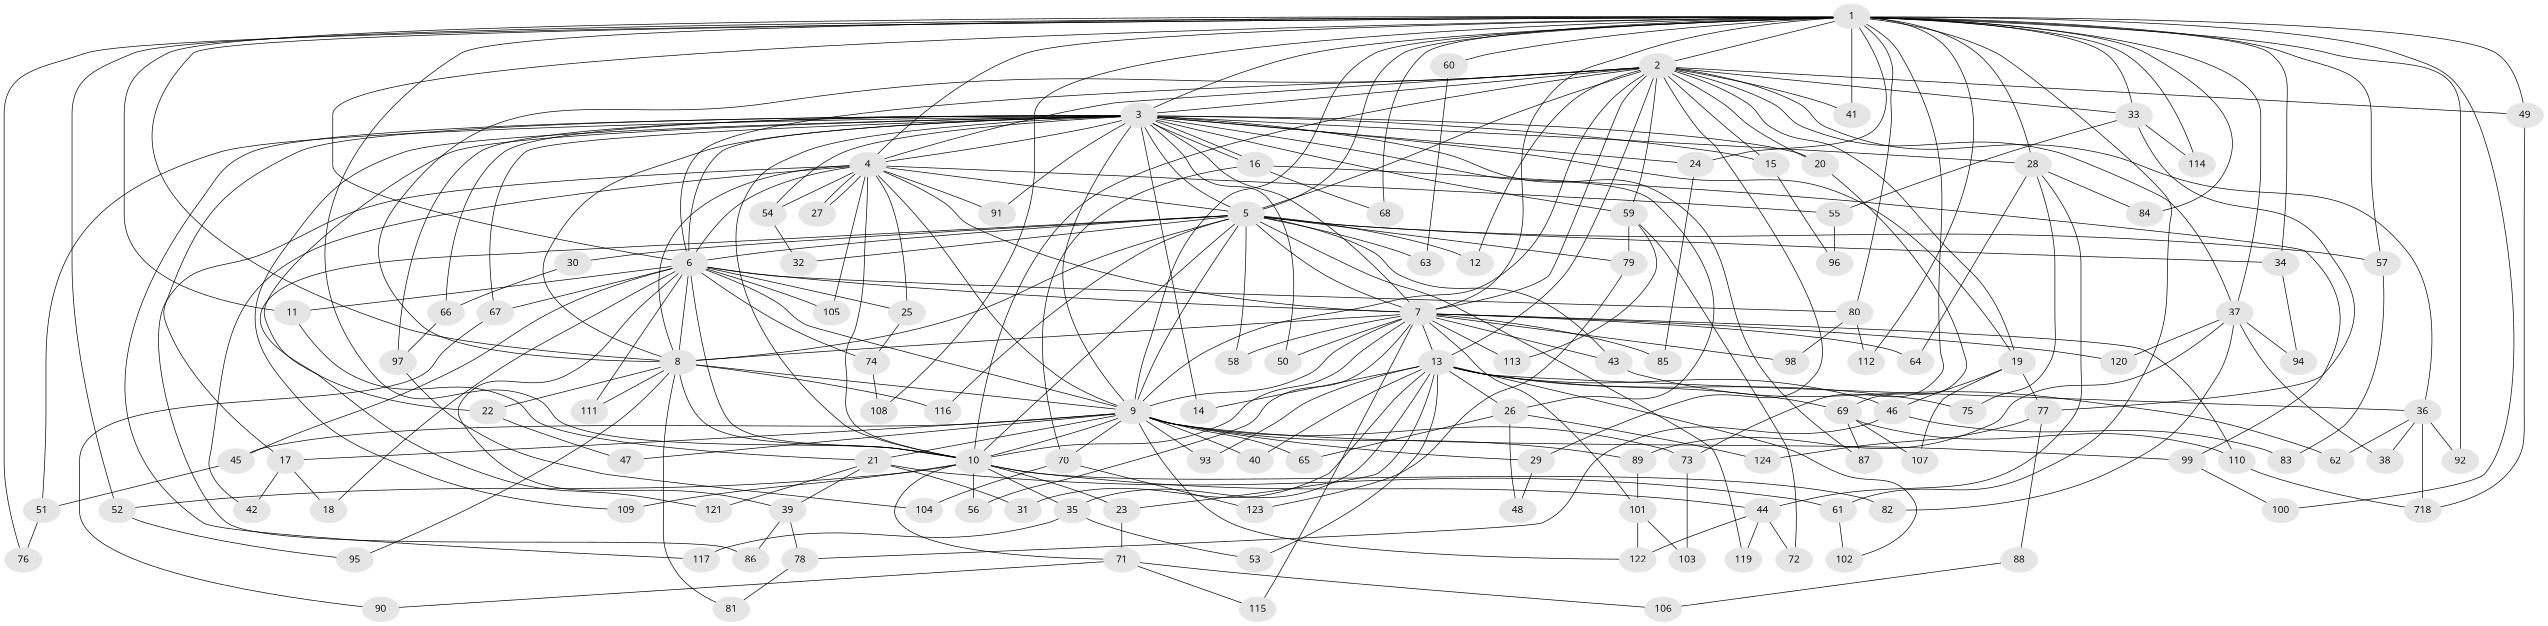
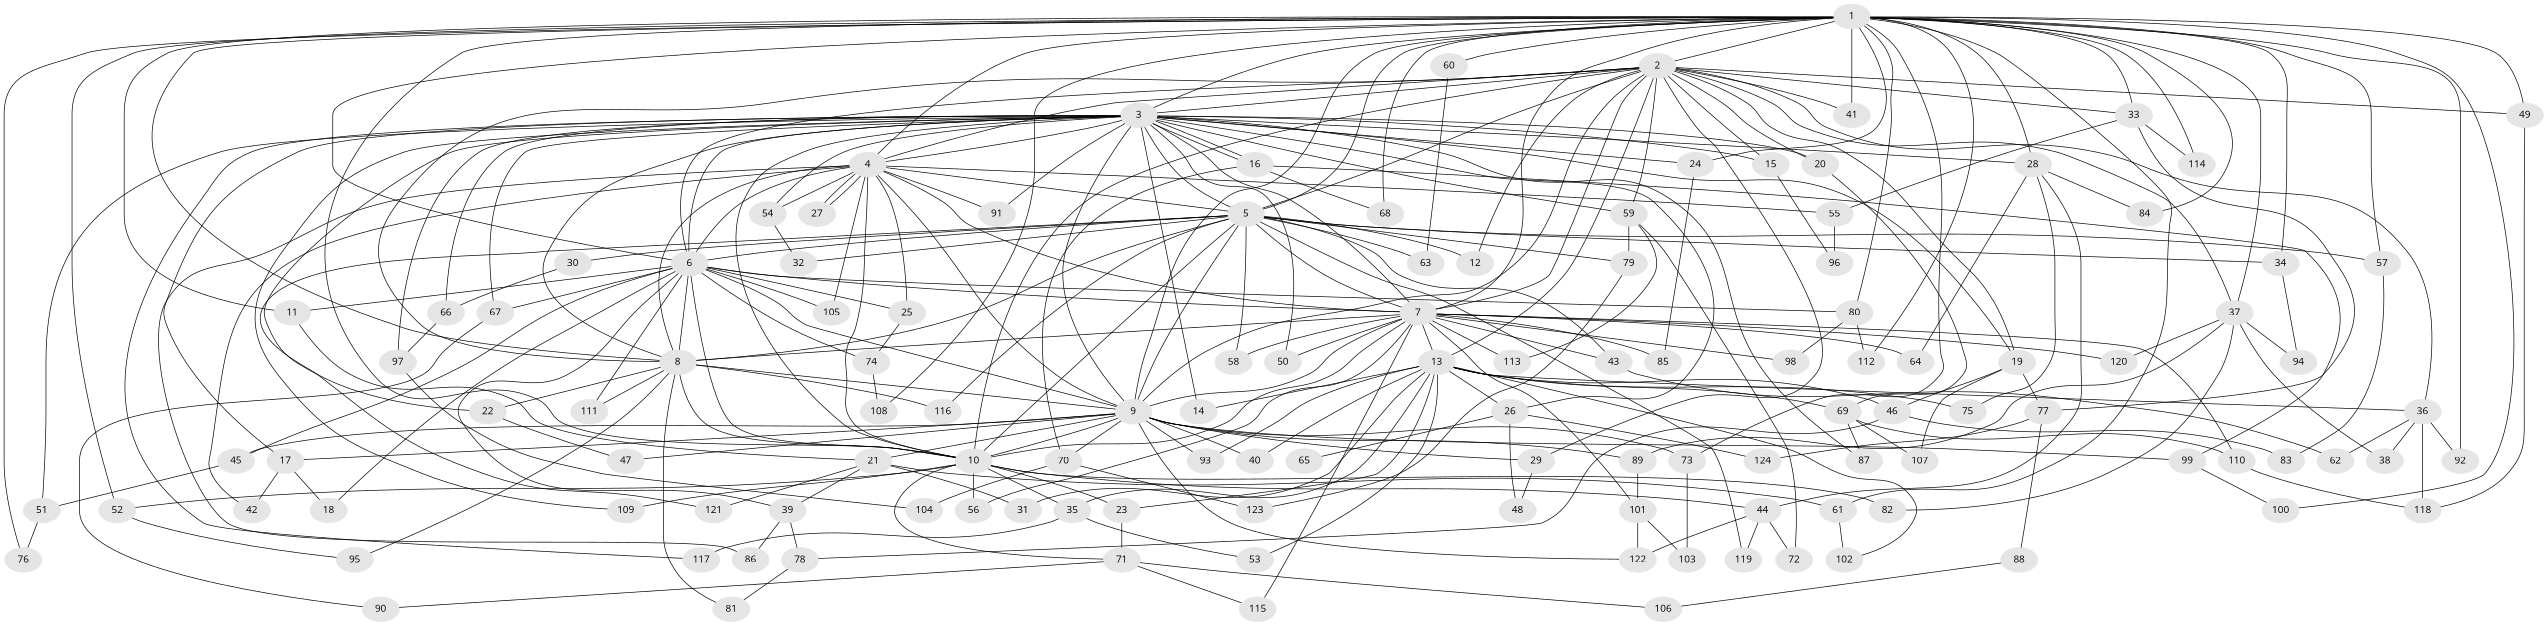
edge "9" -- "65": removed
node "718": label "718" -> "118"
